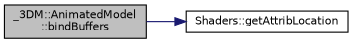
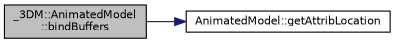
node "Shaders::getAttribLocation": label "Shaders::getAttribLocation" -> "AnimatedModel::getAttribLocation"
